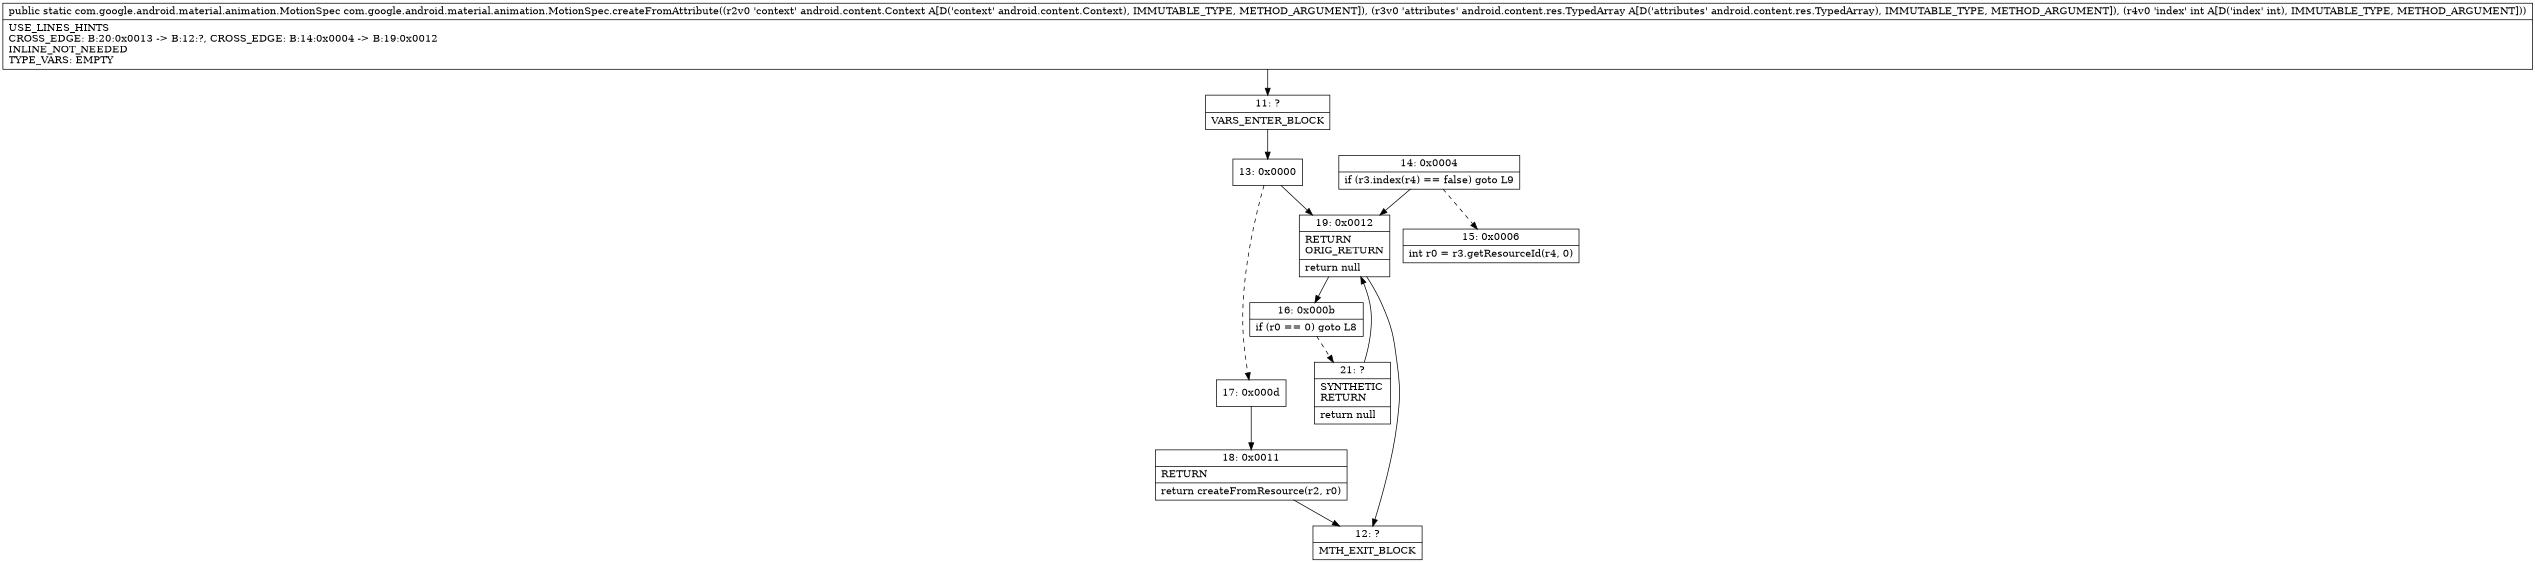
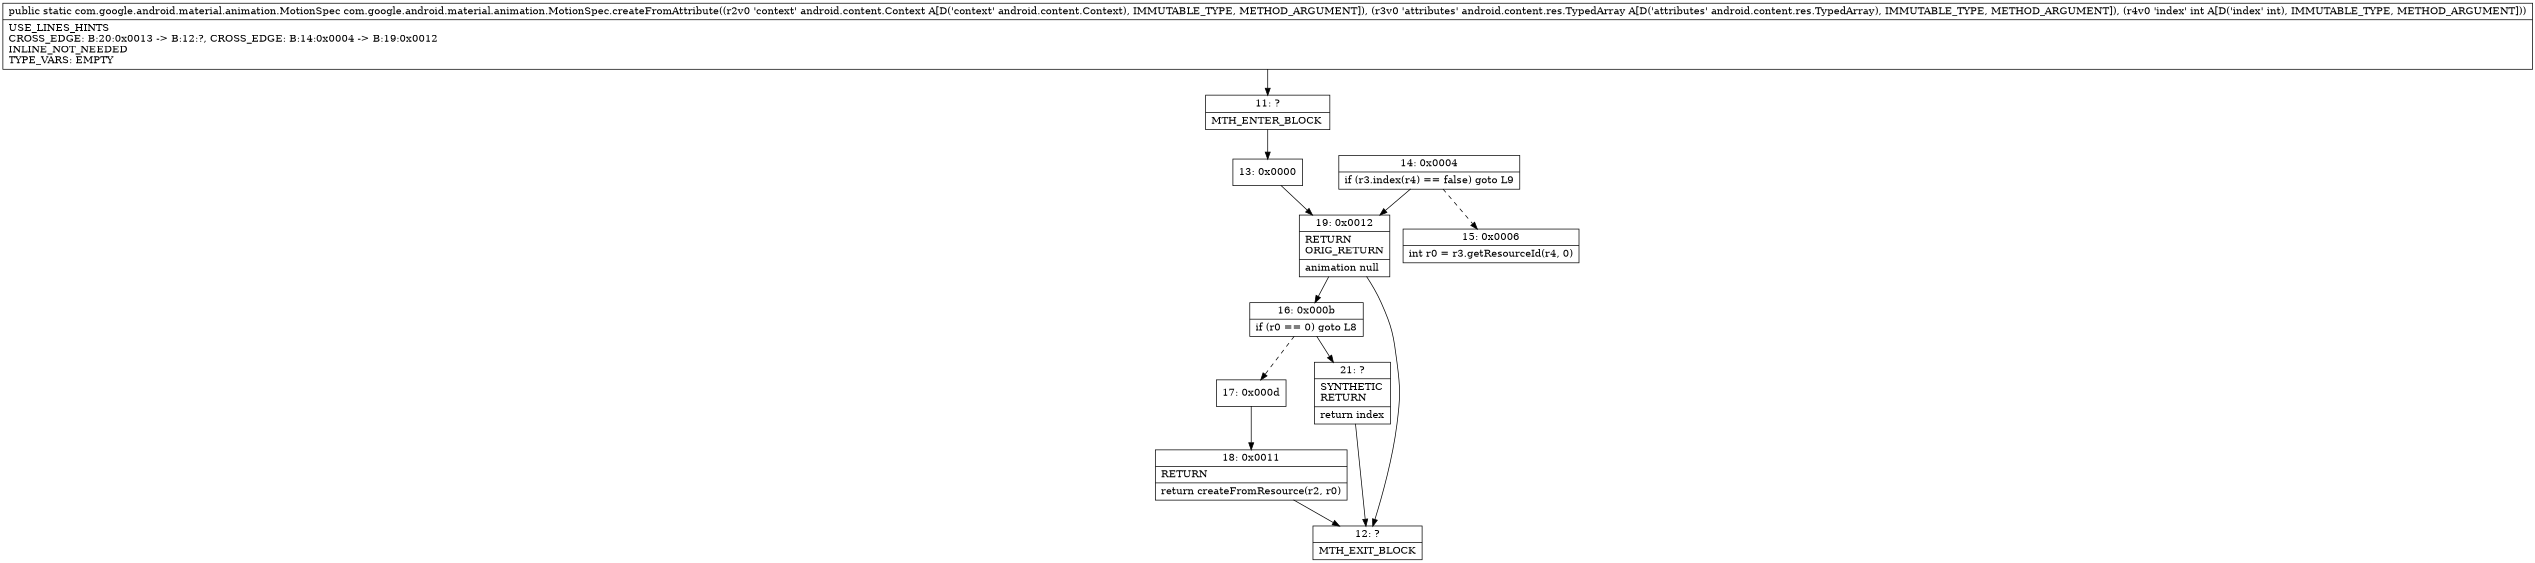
node "11: ?": text "VARS_ENTER_BLOCK" -> "MTH_ENTER_BLOCK"
node "19: 0x0012": text "return null" -> "animation null"
edge "13: 0x0000" -> "17: 0x000d": now "16: 0x000b" -> "17: 0x000d"
edge "21: ?" -> "19: 0x0012": now "21: ?" -> "12: ?"
edge "16: 0x000b" -> "21: ?": style dashed -> solid
node "21: ?": text "return null" -> "return index"
